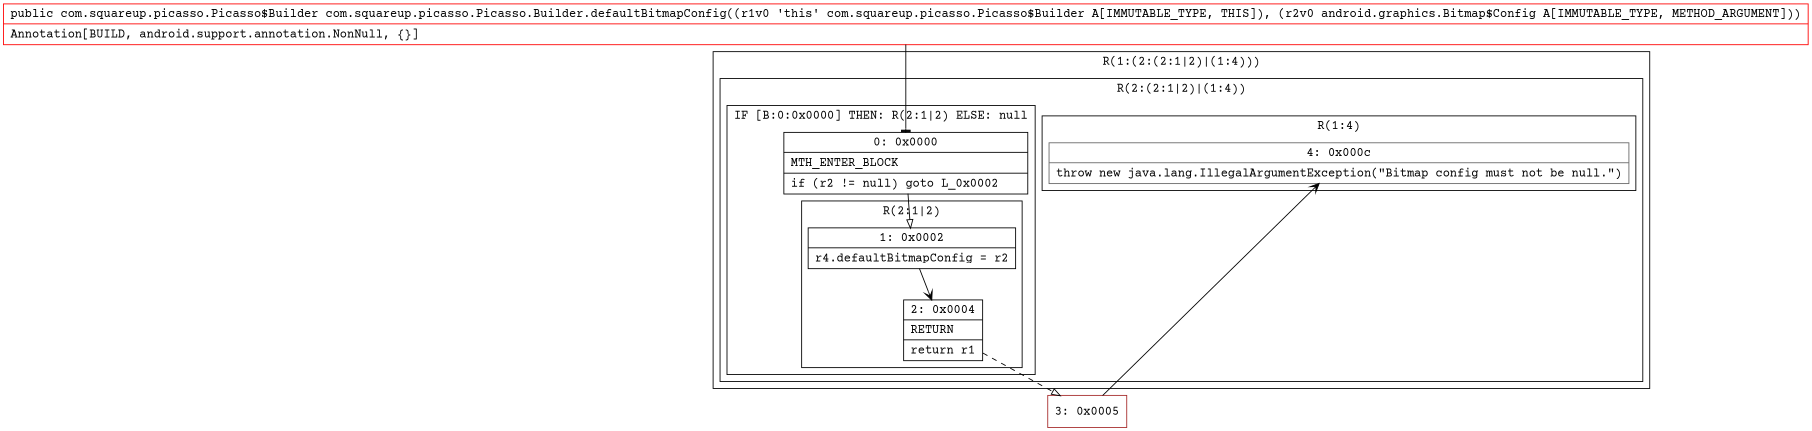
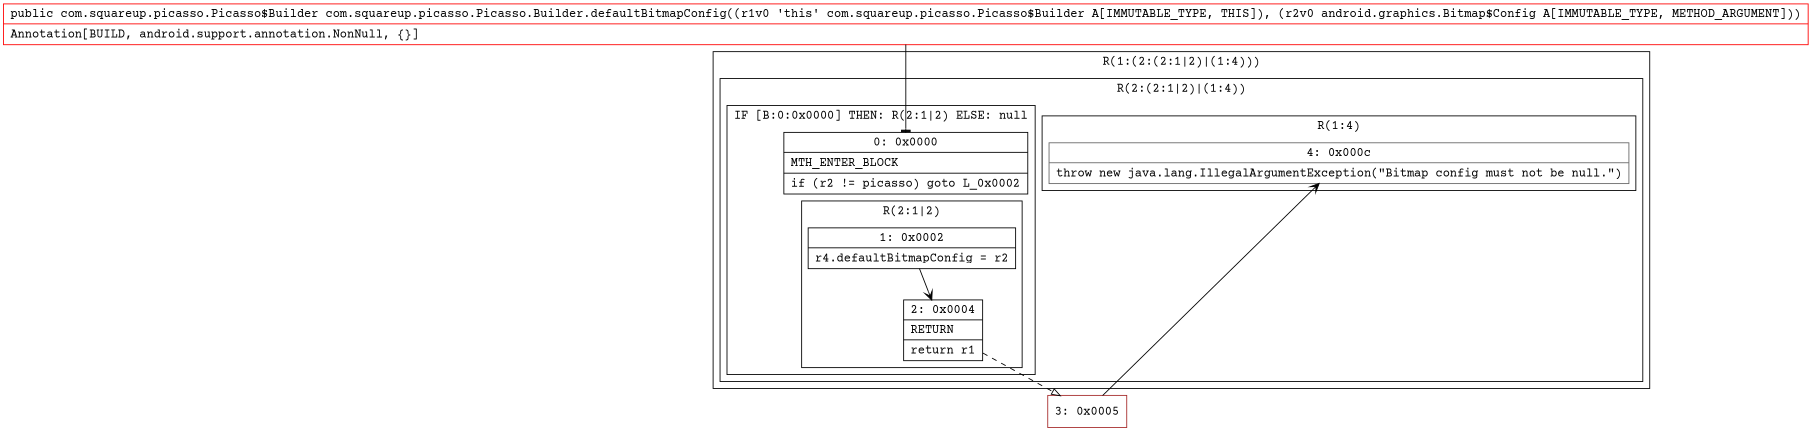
node "0: 0x0000": text "if (r2 != null) goto L_0x0002" -> "if (r2 != picasso) goto L_0x0002"
edge "0: 0x0000" -> "1: 0x0002": removed
